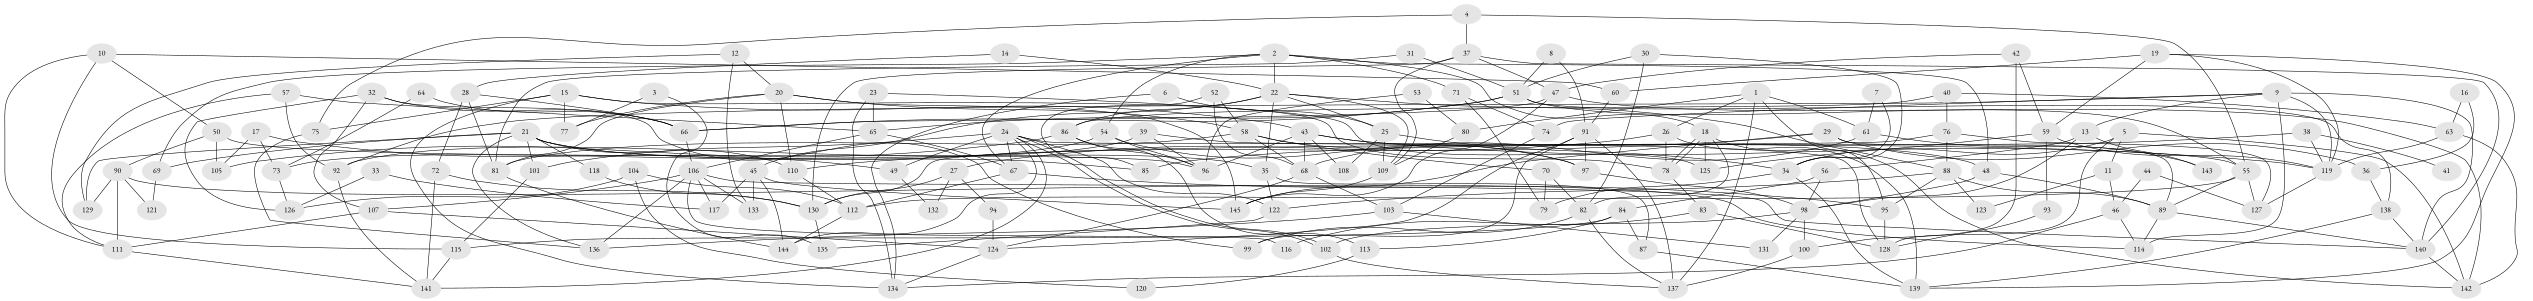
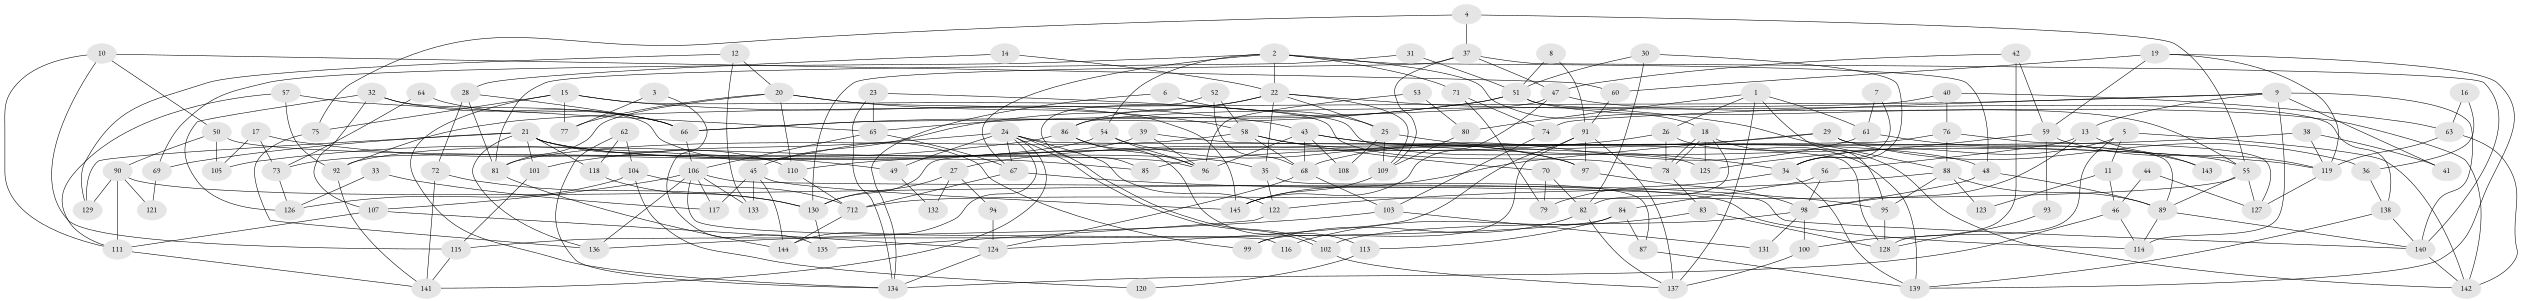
edge "9" -- "119": now "9" -- "41"
node "62": added
node "112": label "112" -> "712"
